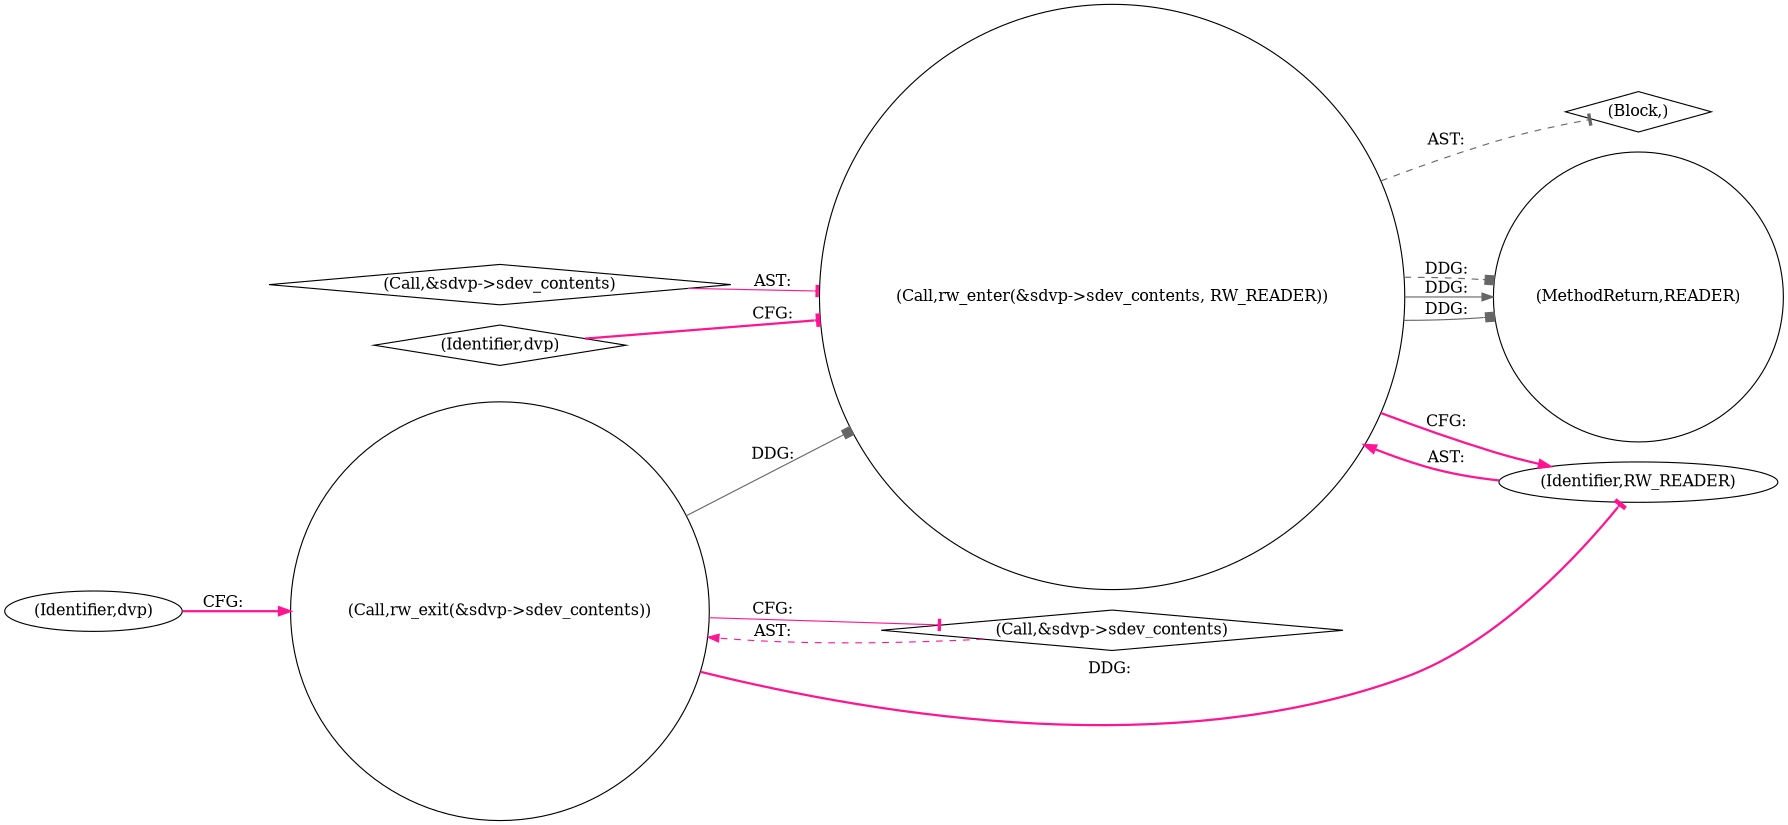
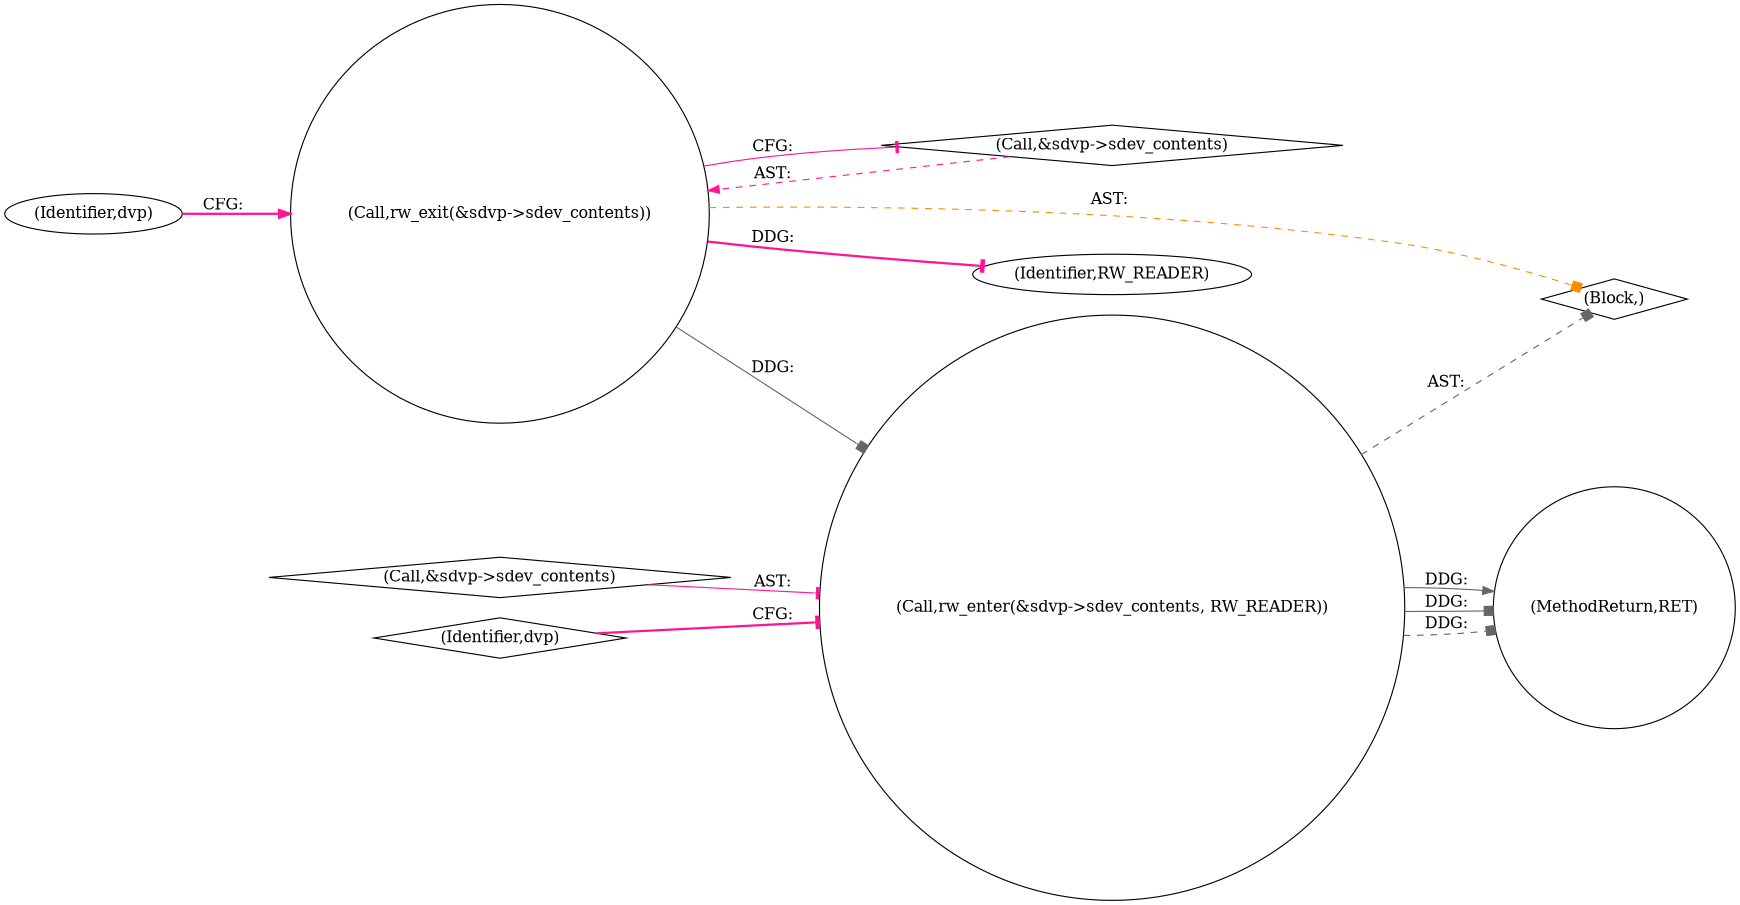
edge "(Call,rw_enter(&sdvp->sdev_contents, RW_READER))" -> "(Block,)": arrowhead tee -> box
edge "(Call,rw_exit(&sdvp->sdev_contents))" -> "(Block,)": added, label "AST:"
node "(MethodReturn,READER)": label "(MethodReturn,READER)" -> "(MethodReturn,RET)"
edge "(Call,rw_enter(&sdvp->sdev_contents, RW_READER))" -> "(Identifier,RW_READER)": removed, label "CFG:"
edge "(Identifier,RW_READER)" -> "(Call,rw_enter(&sdvp->sdev_contents, RW_READER))": removed, label "AST:"
